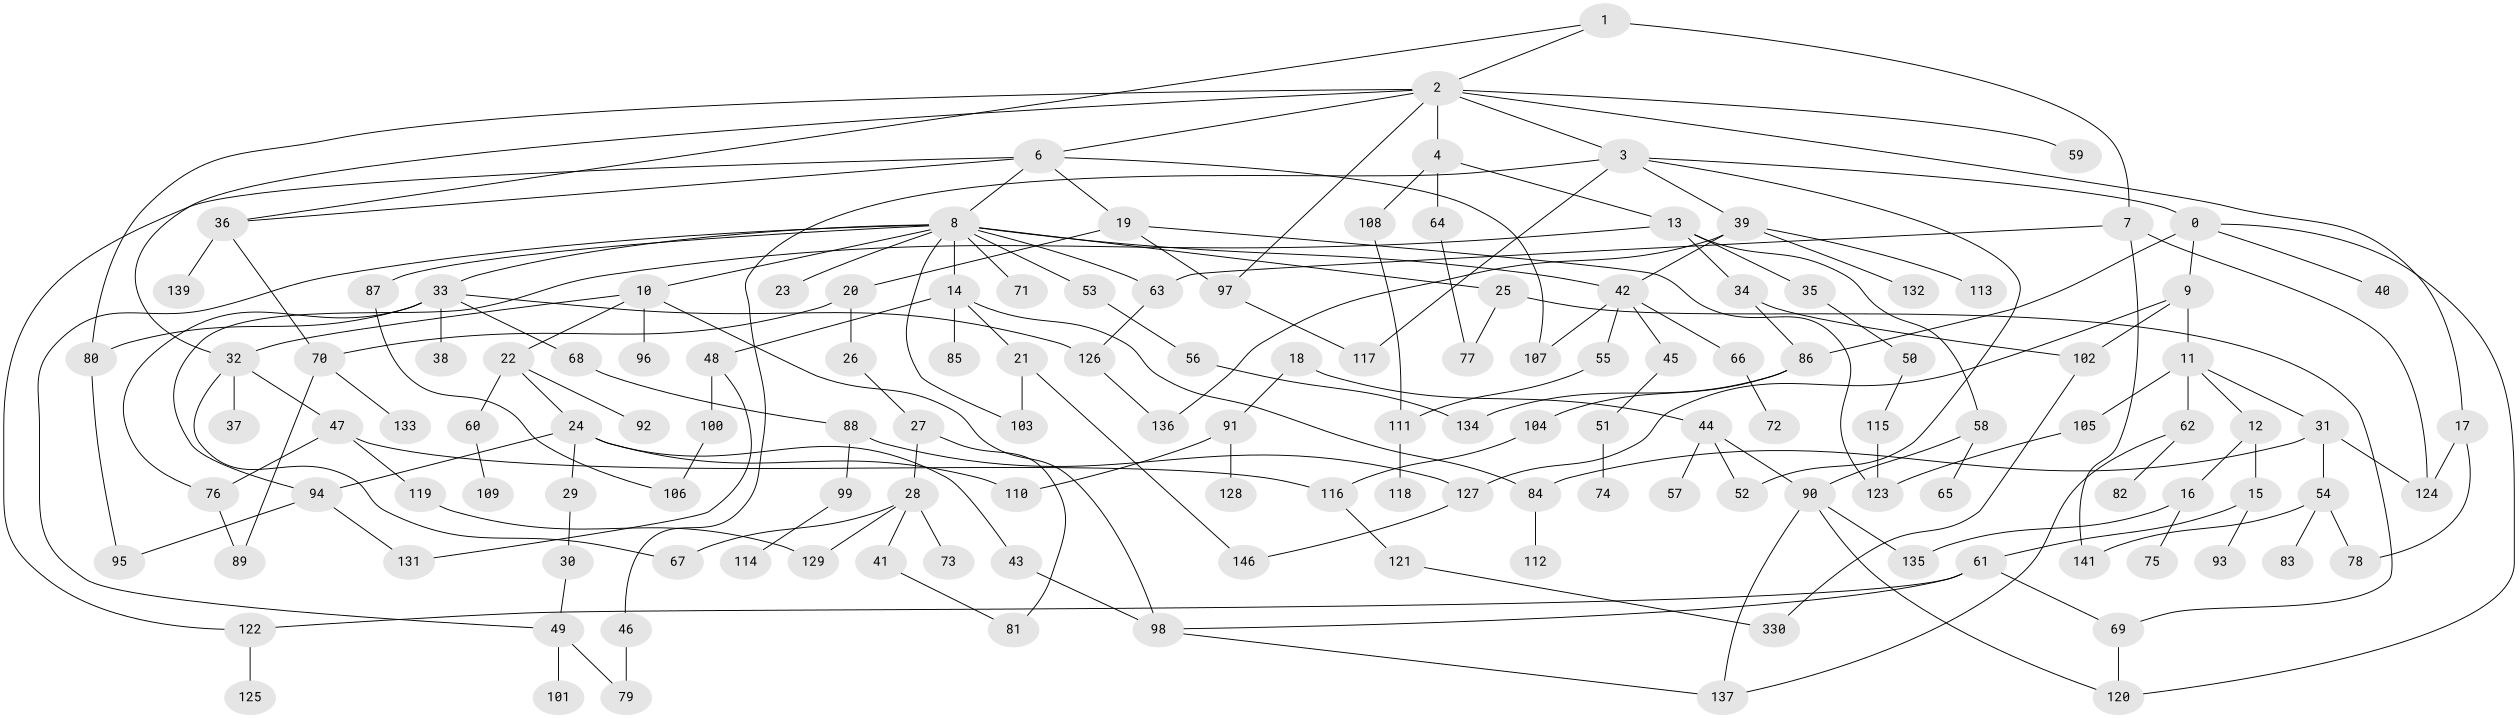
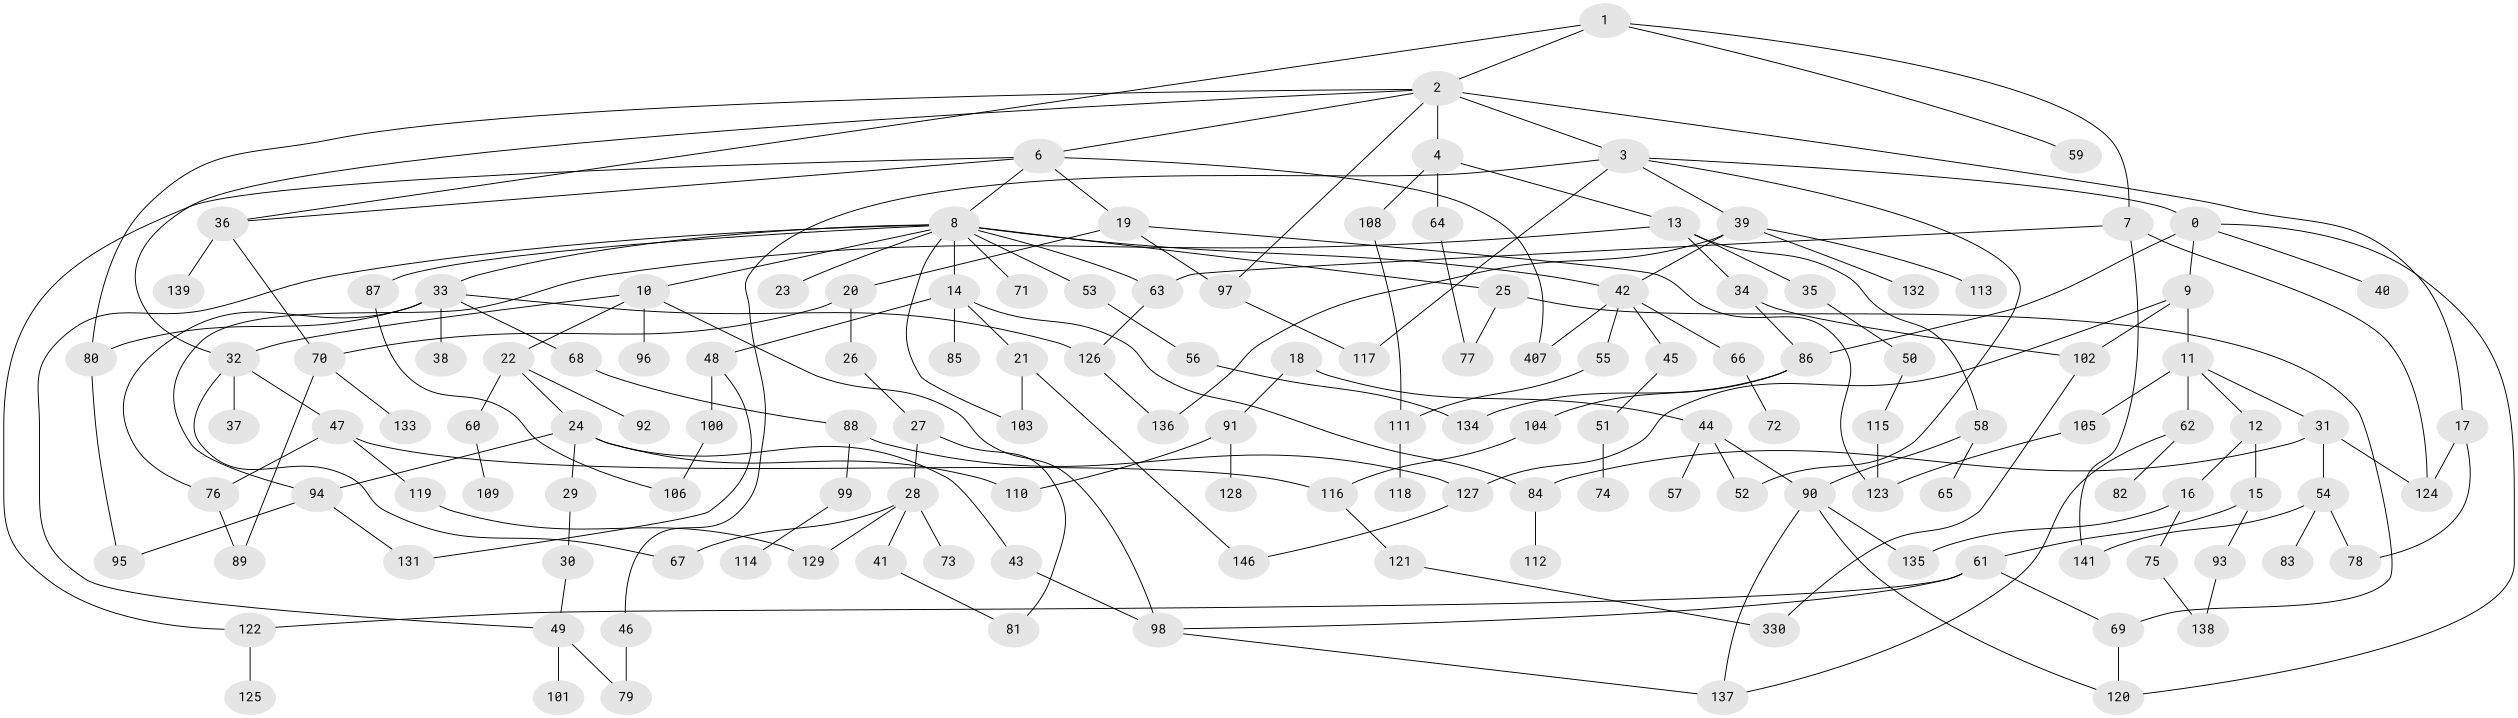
edge "2" -- "59": now "1" -- "59"
node "107": label "107" -> "407"
node "138": added
